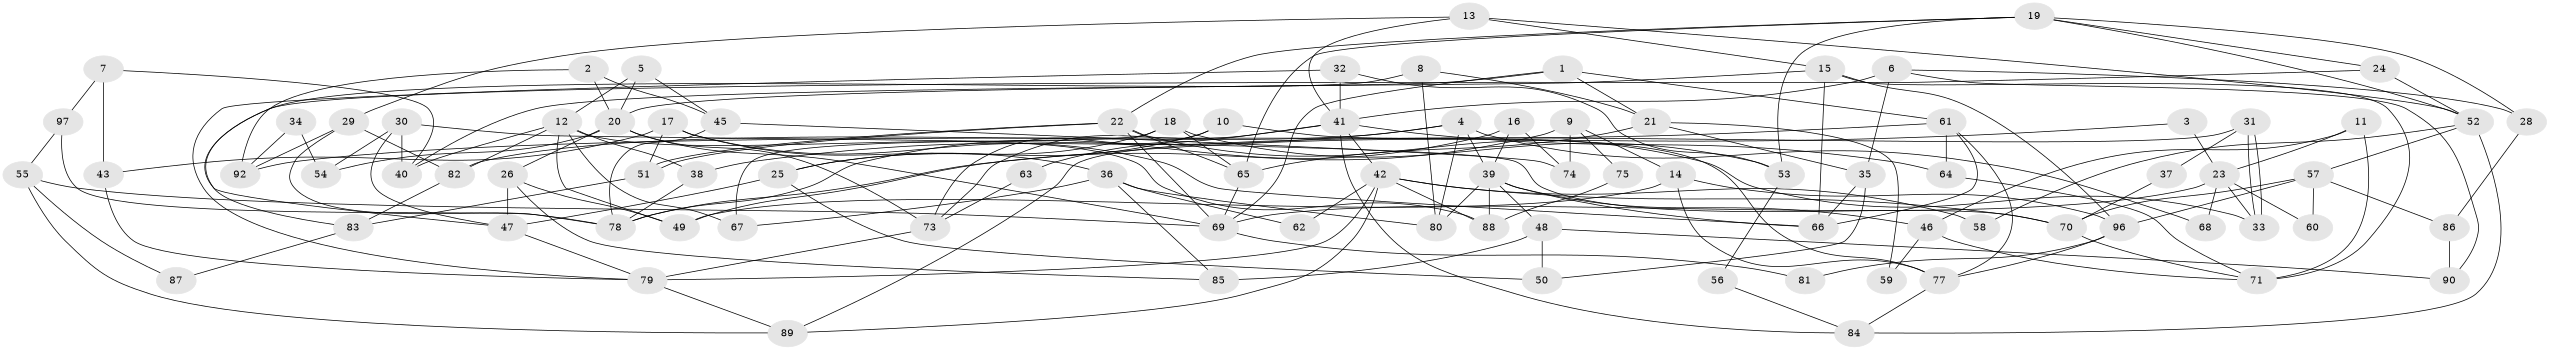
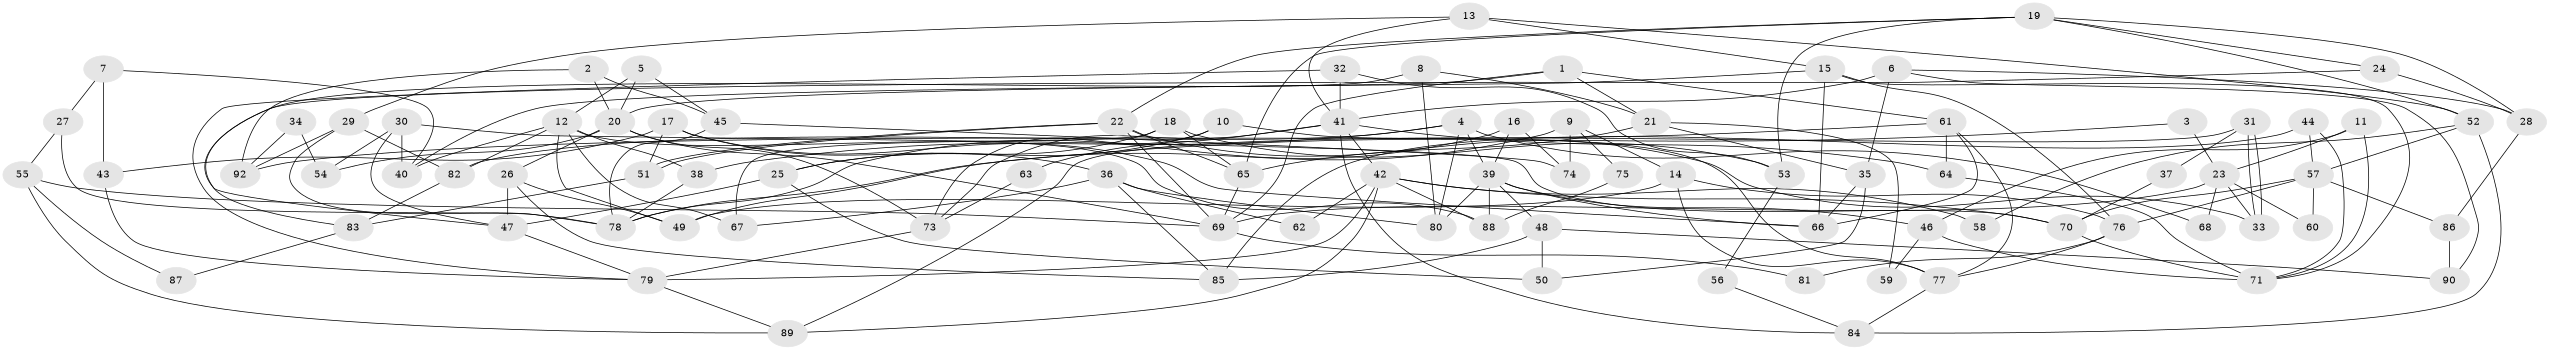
edge "24" -- "52": now "24" -- "28"
node "97": label "97" -> "27"
node "44": added
node "96": label "96" -> "76"
